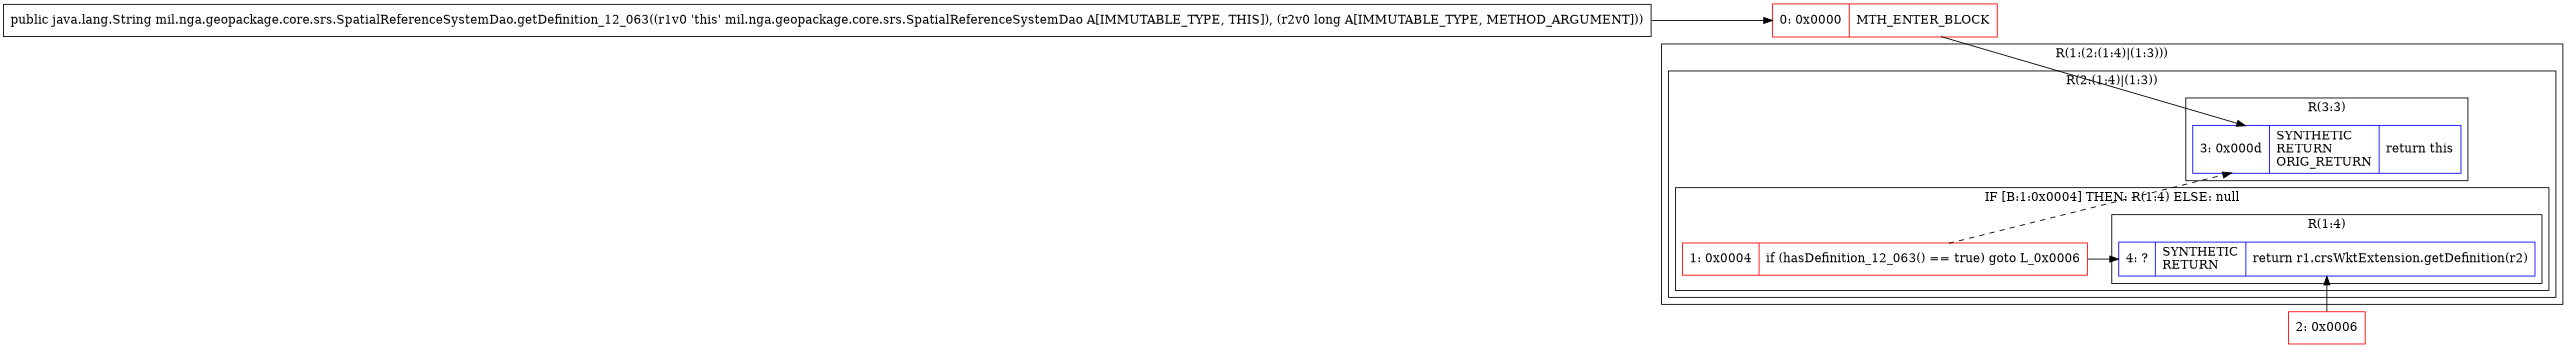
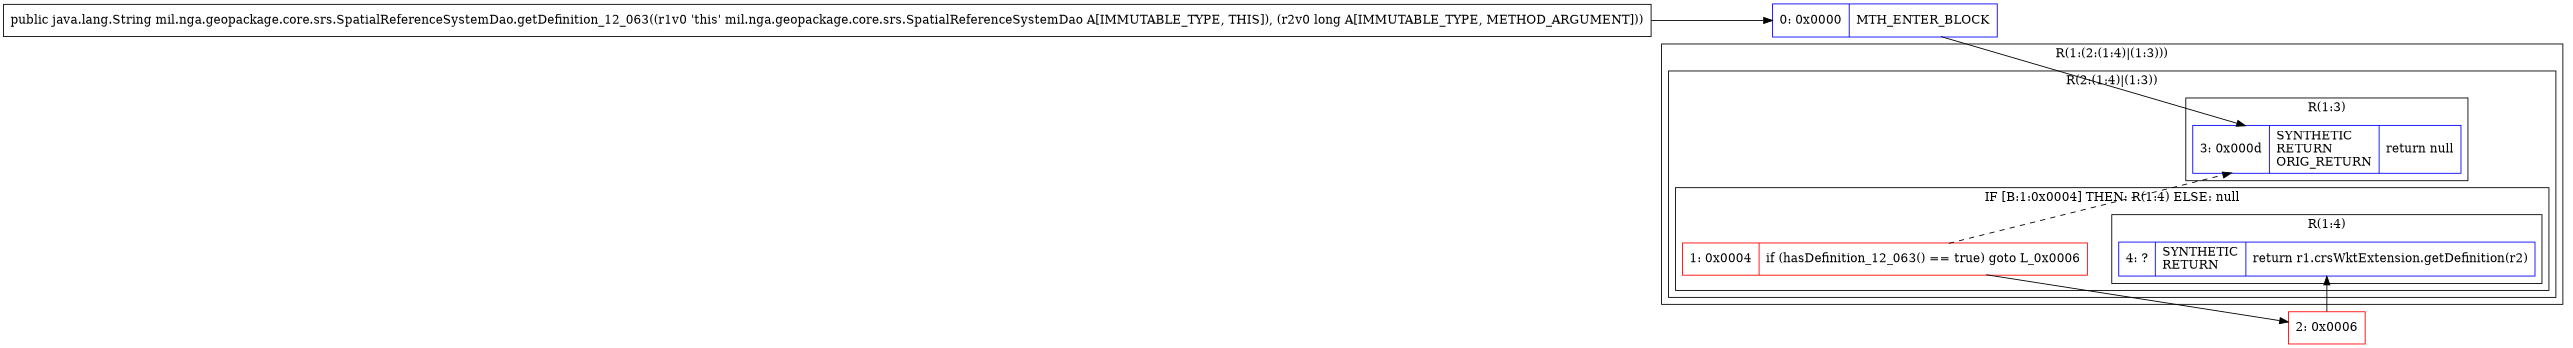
node "0: 0x0000": color red -> blue
cluster "R(3:3)": label "R(3:3)" -> "R(1:3)"
node "3: 0x000d": text "return this" -> "return null"
edge "1: 0x0004" -> "4: ?": now "1: 0x0004" -> "2: 0x0006"
